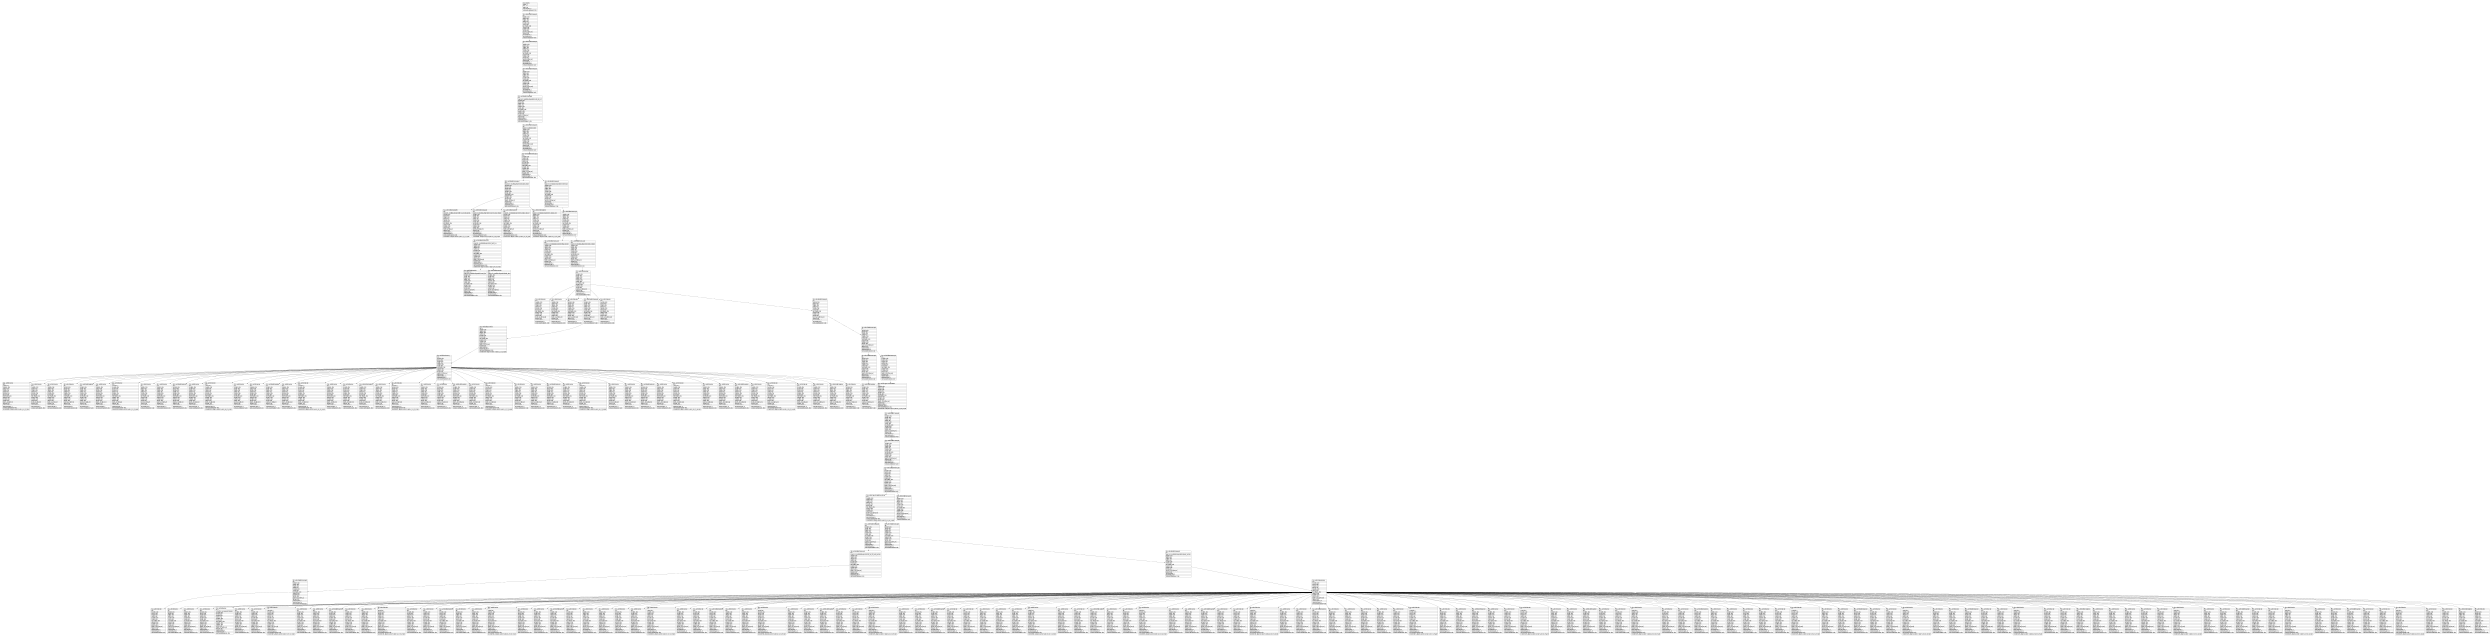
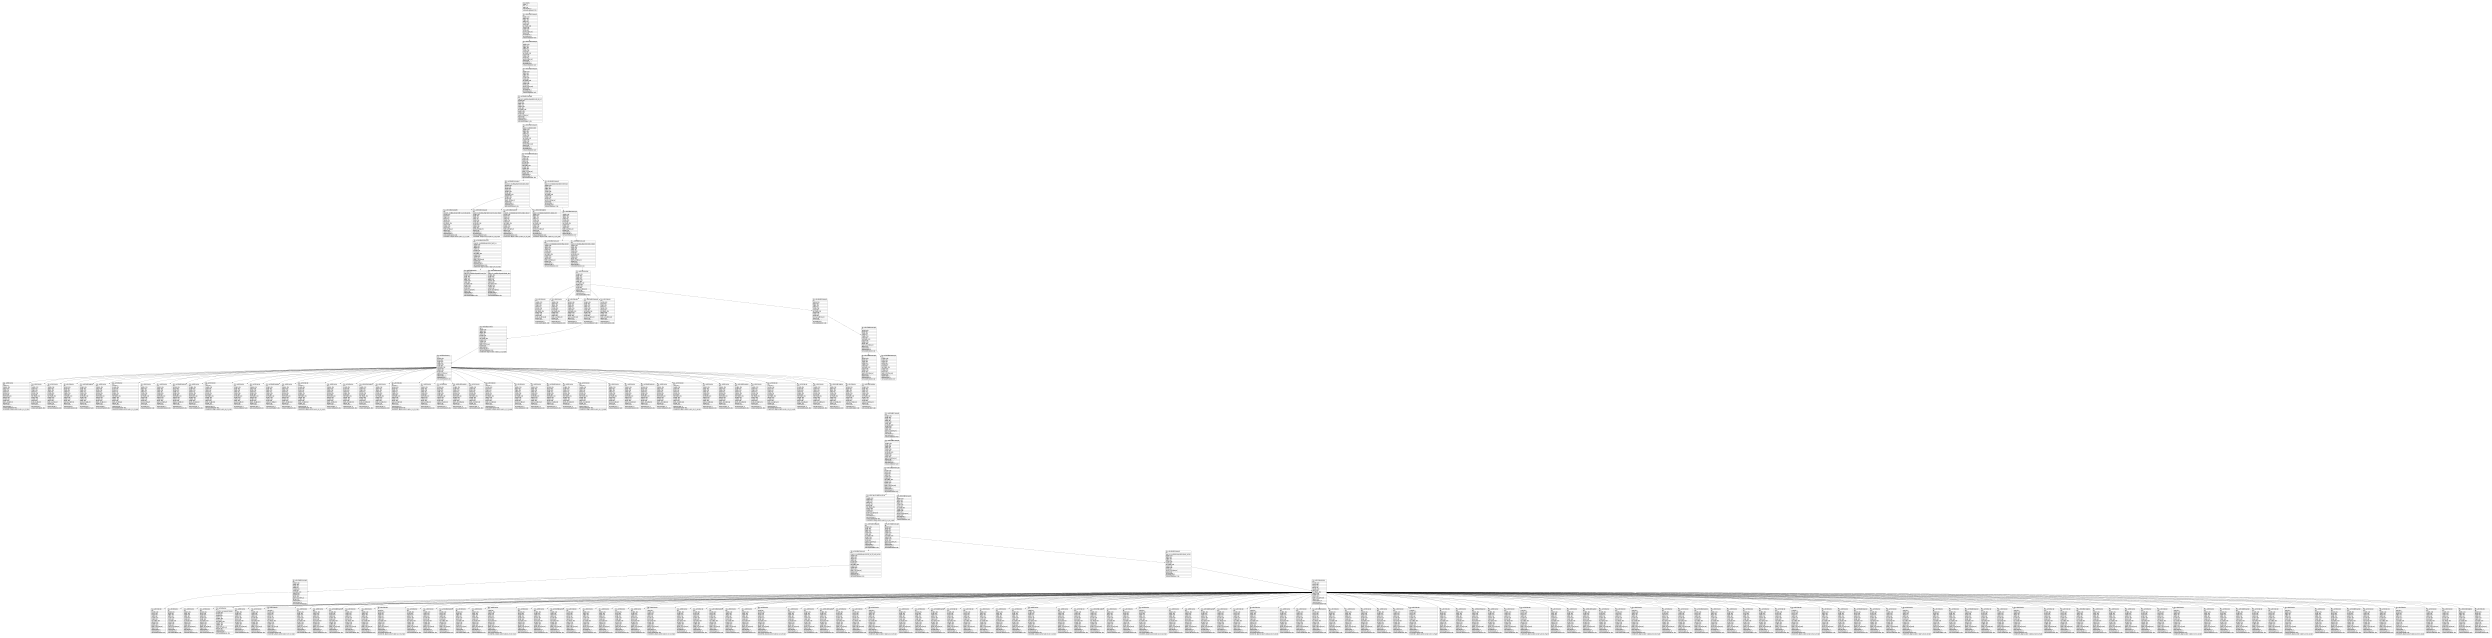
node "class = android.support.v4.view.ViewPager": removed
